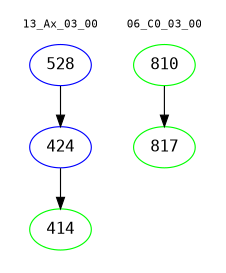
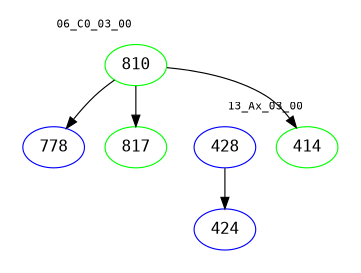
node "528": label "528" -> "428"
node "778": added
edge "424" -> "414": now "810" -> "414"
